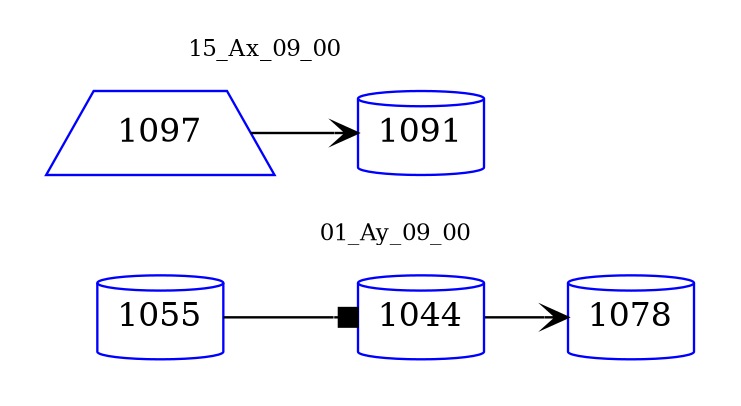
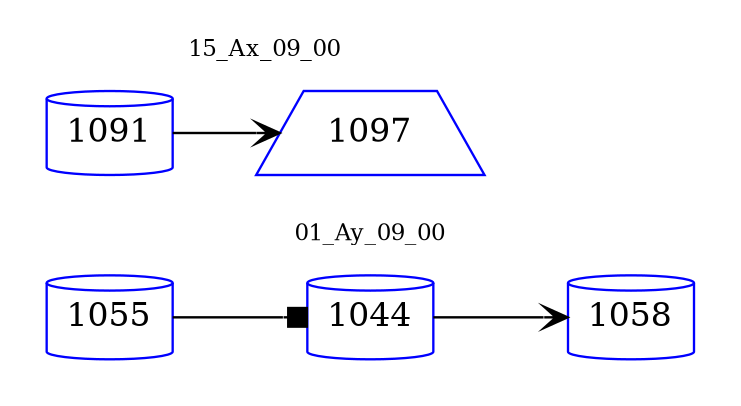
edge "1097" -> "1091": reversed
node "1078": label "1078" -> "1058"
